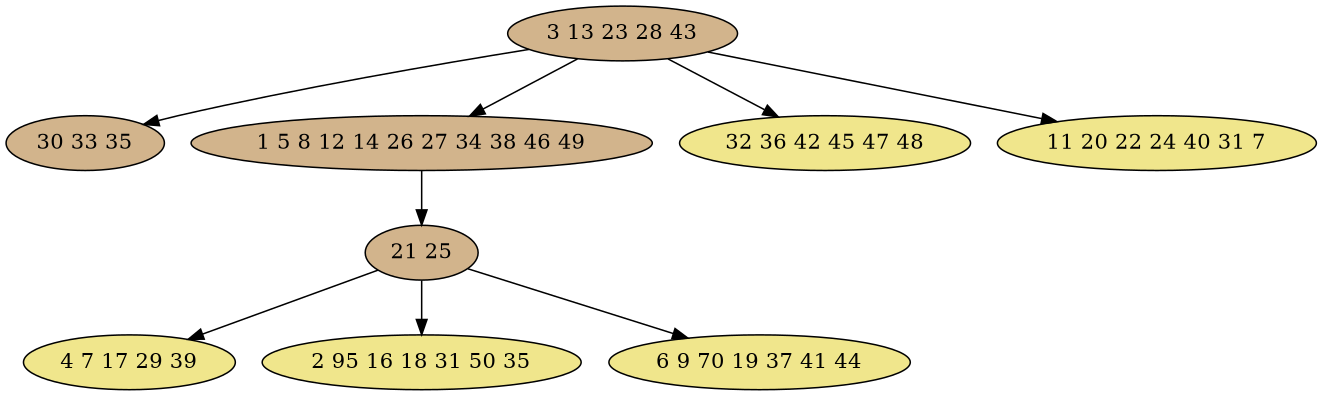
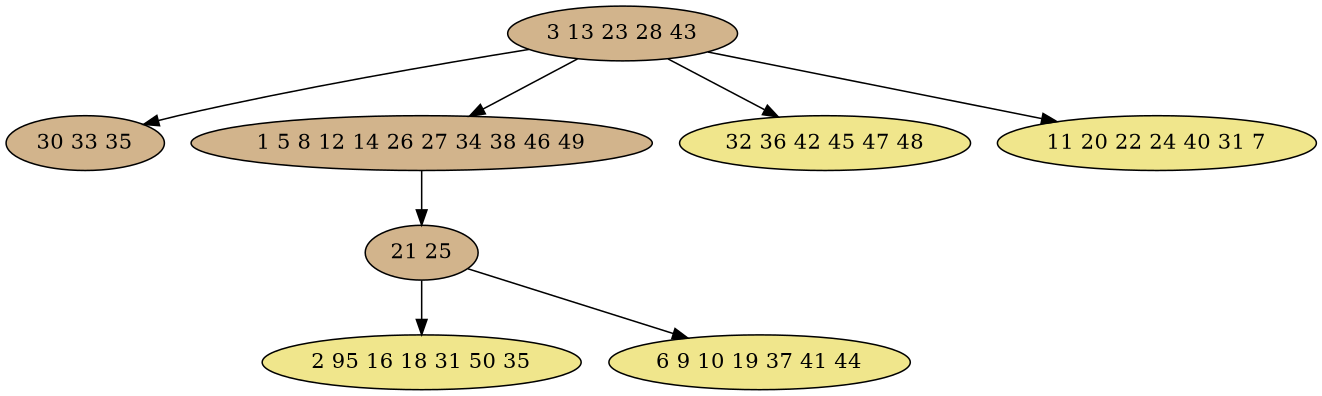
node "4 7 17 29 39": removed
node "6 9 70 19 37 41 44": label "6 9 70 19 37 41 44" -> "6 9 10 19 37 41 44"
